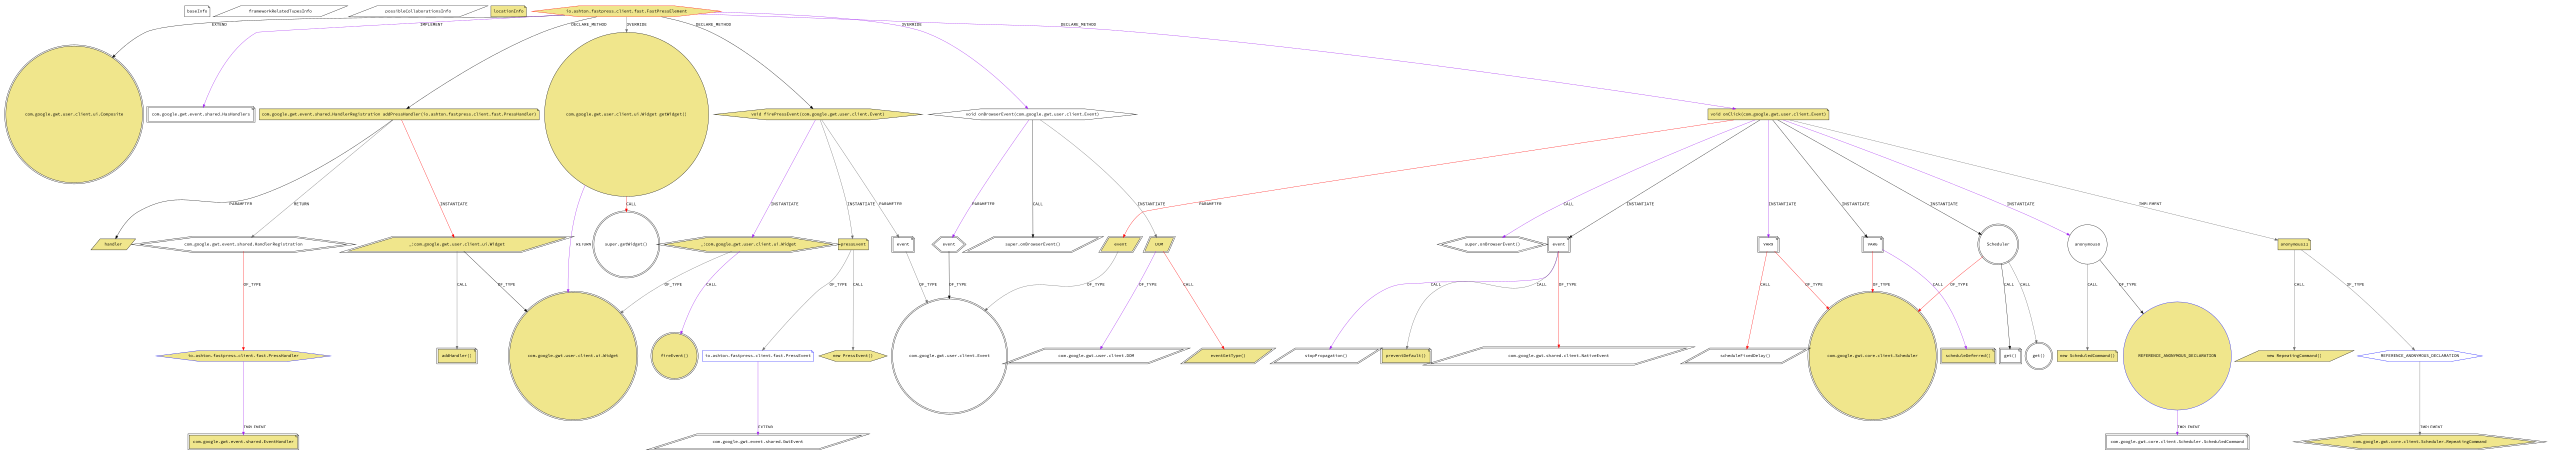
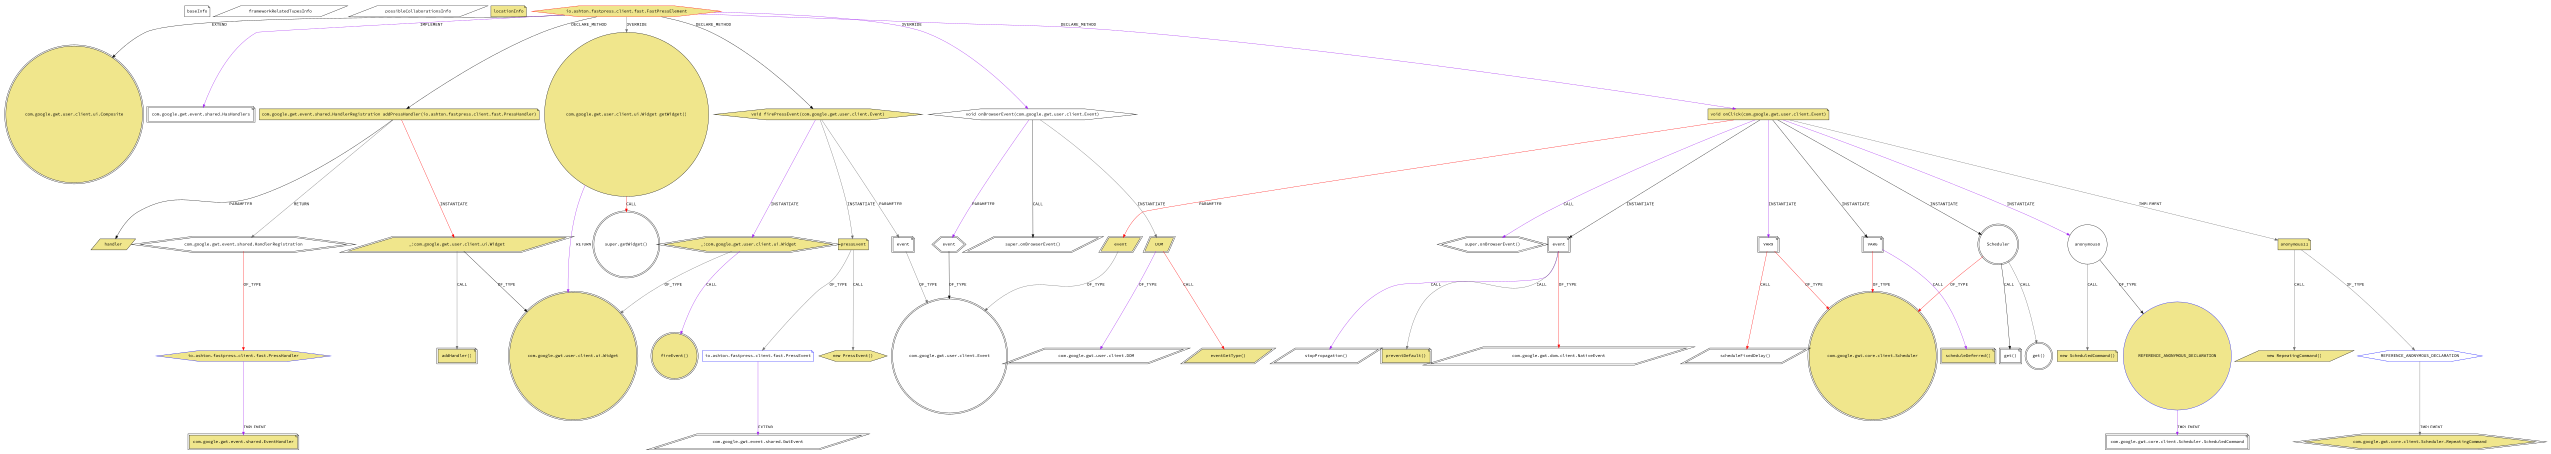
node "com.google.gwt.shared.client.NativeEvent": label "com.google.gwt.shared.client.NativeEvent" -> "com.google.gwt.dom.client.NativeEvent"
